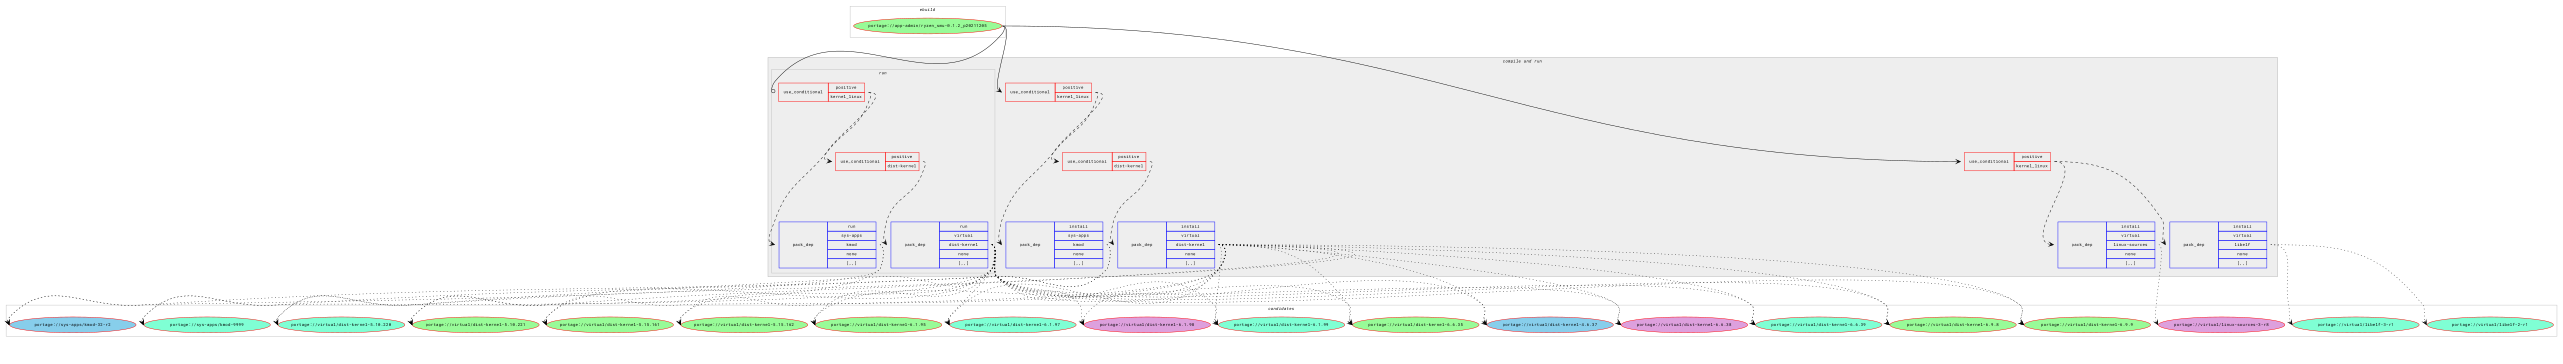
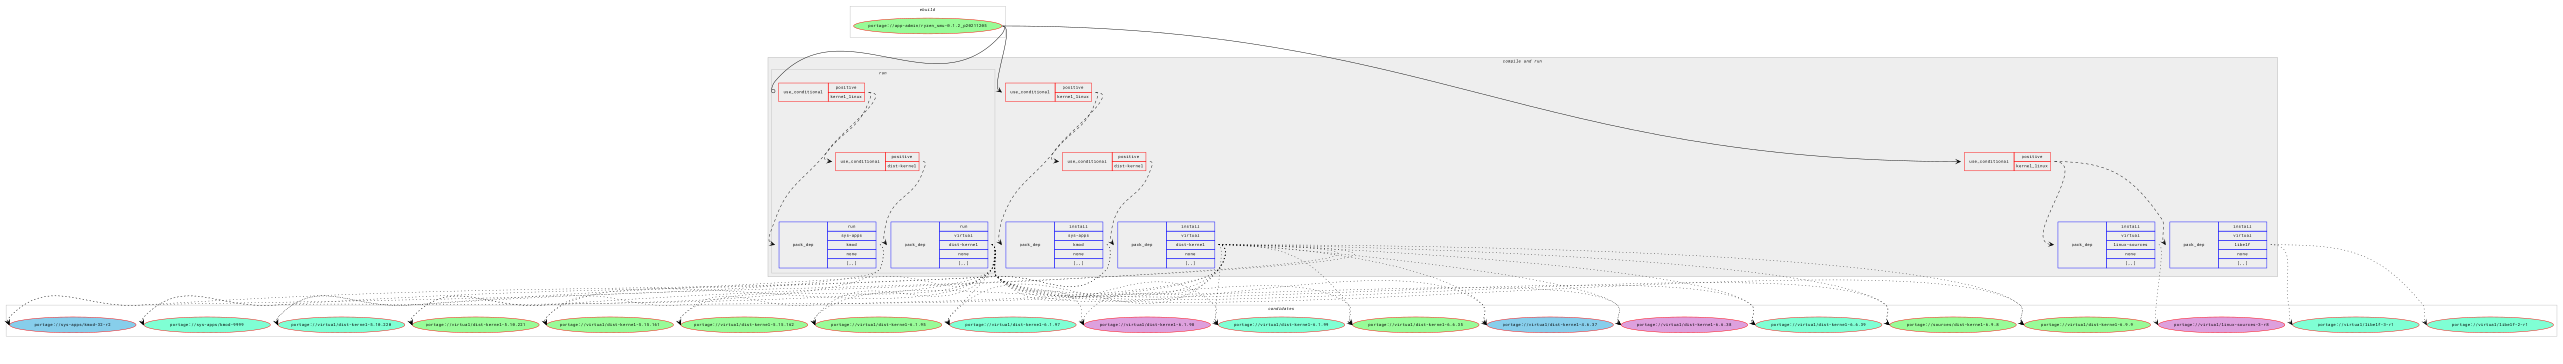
node "portage://virtual/dist-kernel-6.9.8": label "portage://virtual/dist-kernel-6.9.8" -> "portage://sources/dist-kernel-6.9.8"
